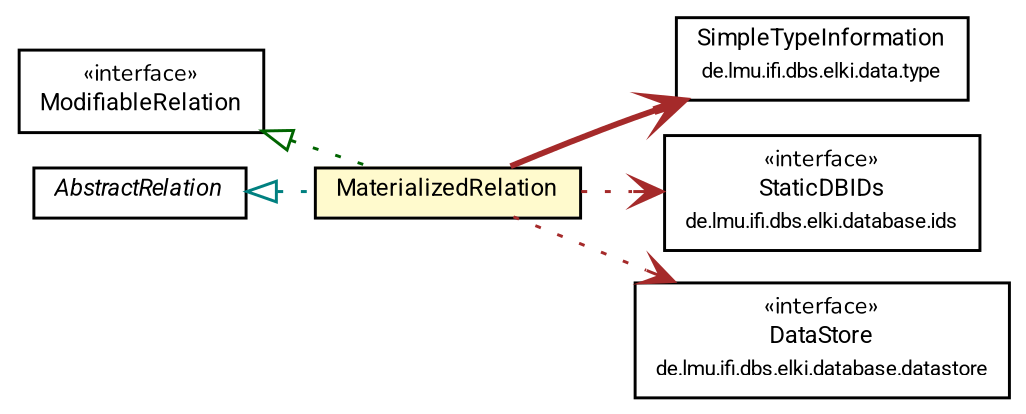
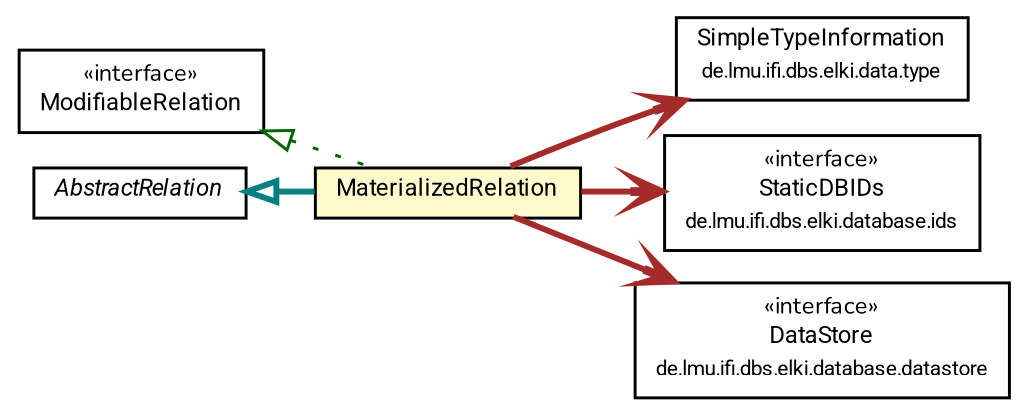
edge "MaterializedRelation" -> "AbstractRelation": style dotted -> bold
edge "MaterializedRelation" -> "StaticDBIDs": style dotted -> bold
edge "MaterializedRelation" -> "DataStore": style dotted -> bold
